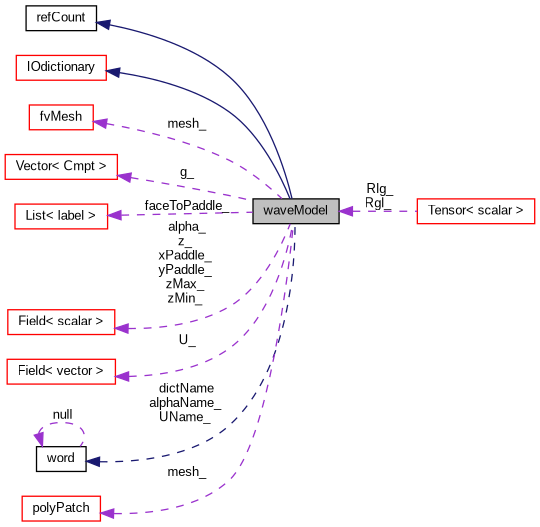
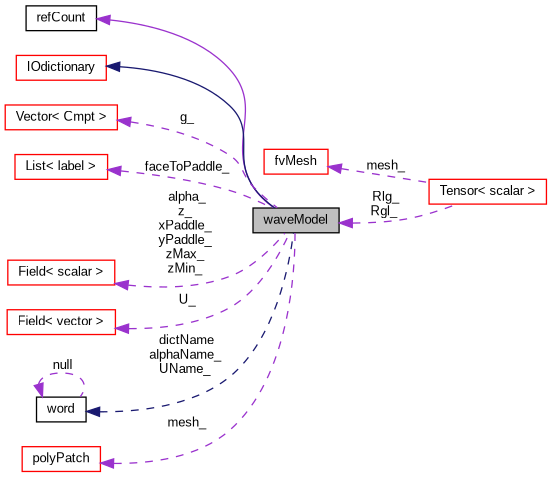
edge "waveModel" -> "refCount": color midnightblue -> darkorchid3
edge "waveModel" -> "fvMesh": now "Tensor< scalar >" -> "fvMesh"
